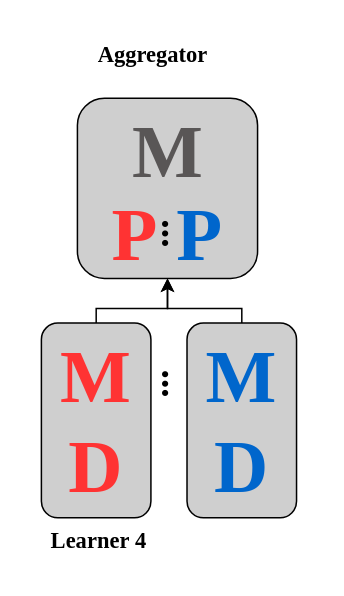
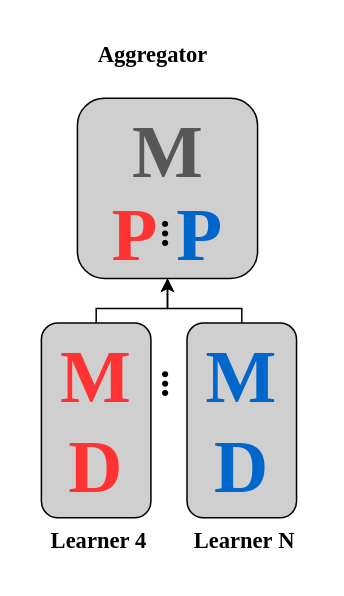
node "Learner N": added
